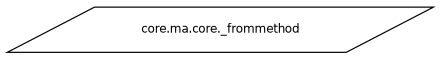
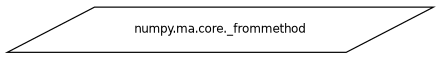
node "core.ma.core._frommethod": label "core.ma.core._frommethod" -> "numpy.ma.core._frommethod"
